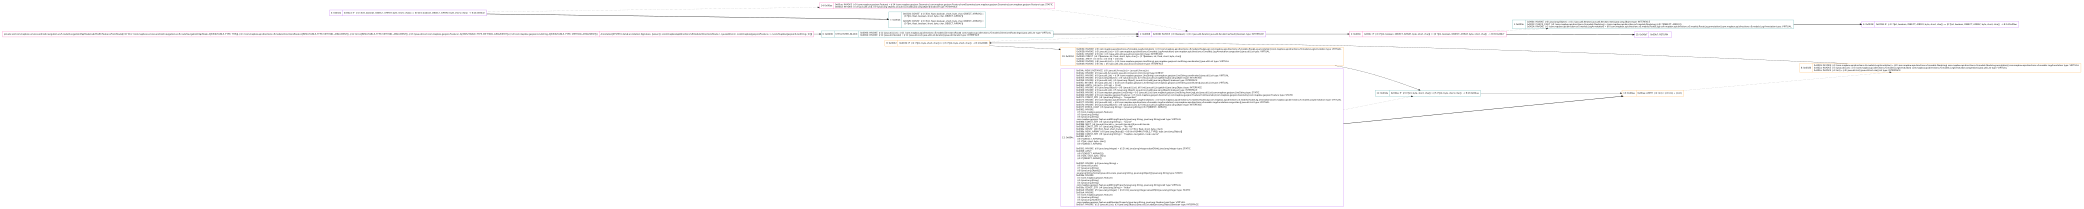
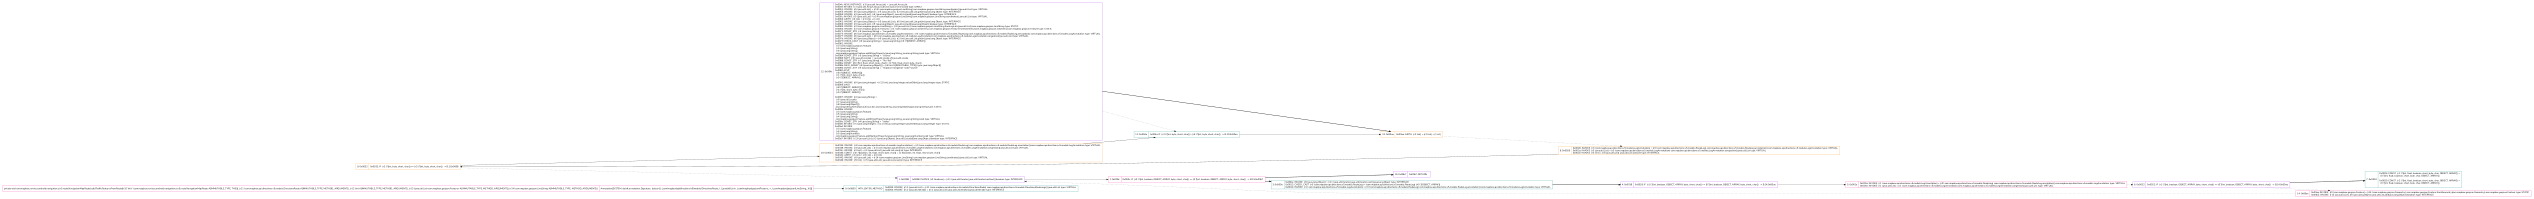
edge "2: 0x000c" -> "3: 0x000e": style dotted -> bold
node "0: 0x0000": text "MTH_ENTER_BLOCK" -> "MTH_ENTER_METHOD"
edge "0: 0x0000" -> "1: 0x0008": removed
node "5: 0x001a": added
